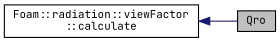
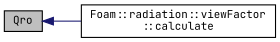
edge "Qro" -> "Foam::radiation::viewFactor ::calculate": reversed
